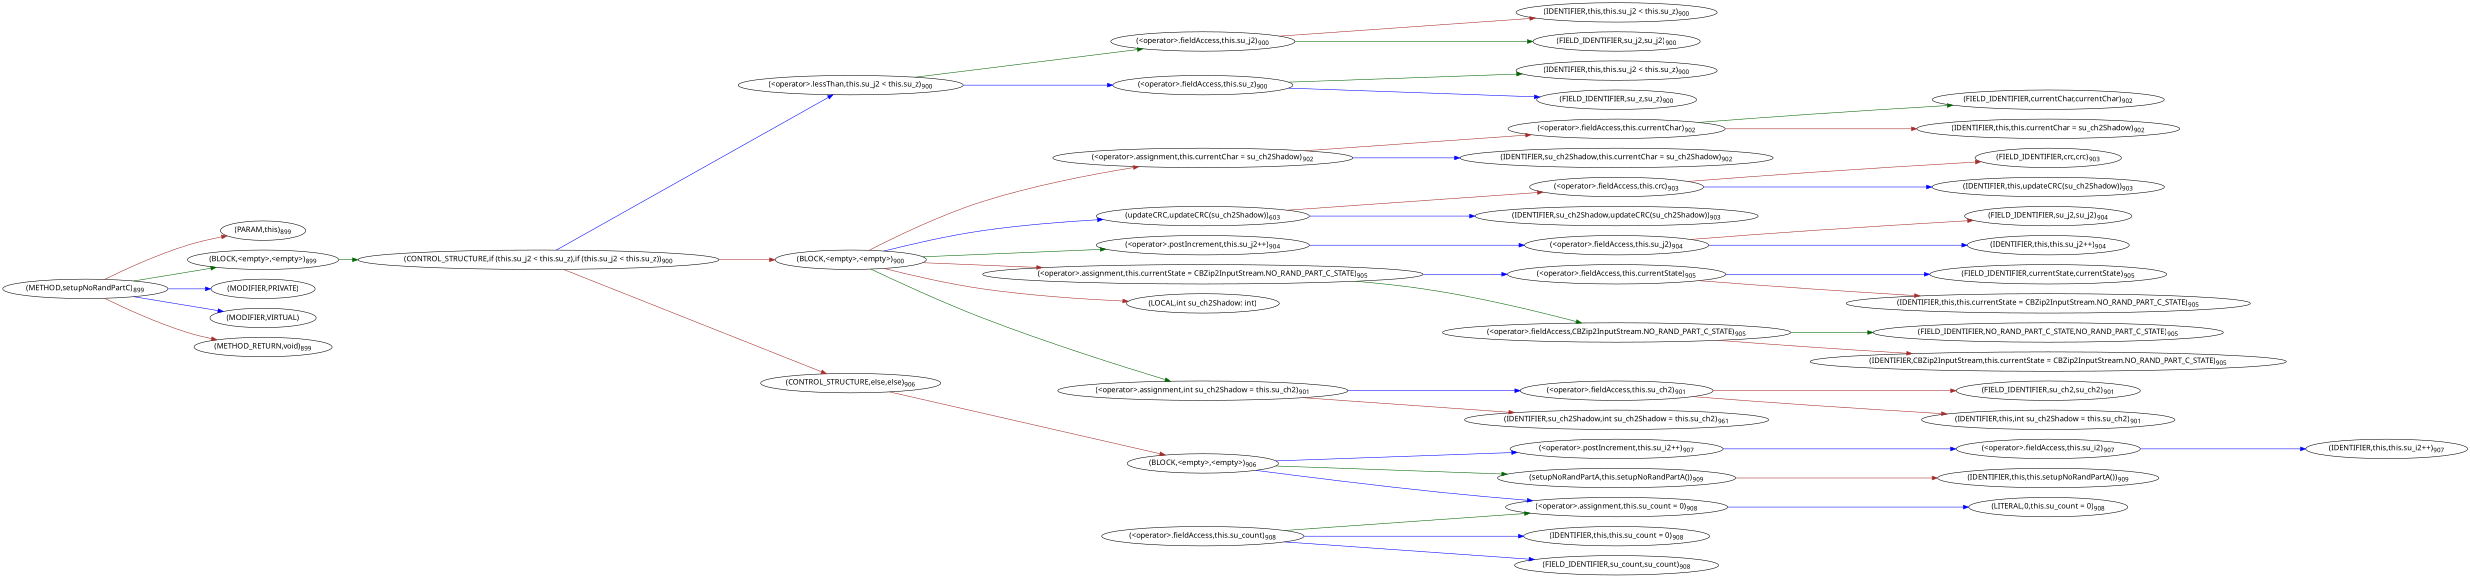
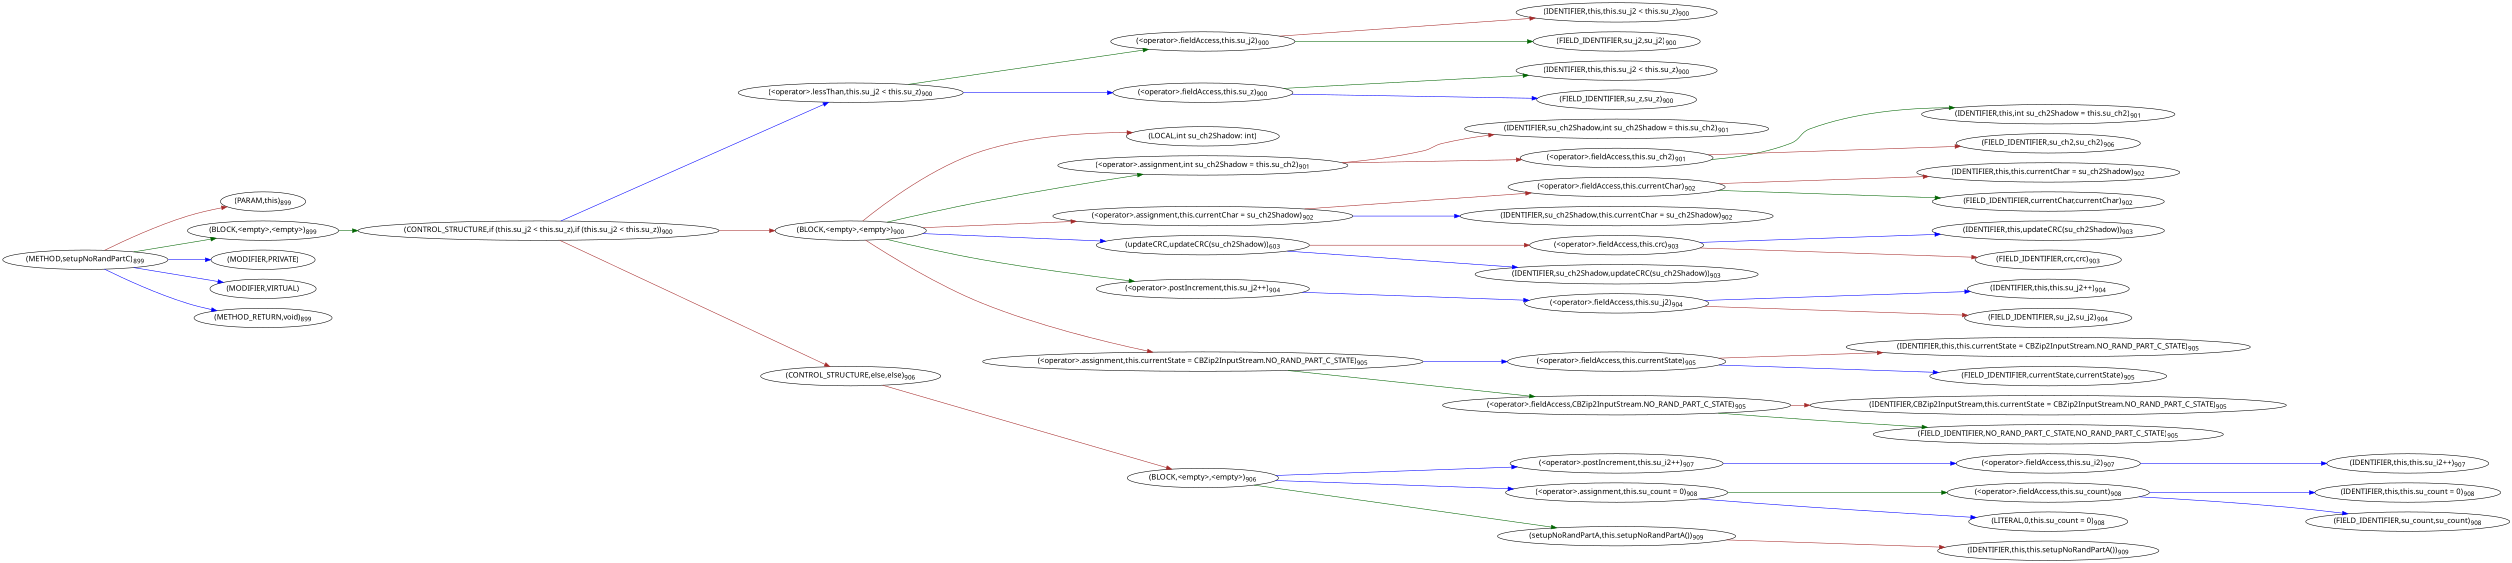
edge "(METHOD,setupNoRandPartC)" -> "(METHOD_RETURN,void)": color brown -> blue
node "(FIELD_IDENTIFIER,su_ch2,su_ch2)": text "901" -> "906"
edge "(<operator>.assignment,int su_ch2Shadow = this.su_ch2)" -> "(<operator>.fieldAccess,this.su_ch2)": color blue -> brown
edge "(<operator>.fieldAccess,this.su_ch2)" -> "(IDENTIFIER,this,int su_ch2Shadow = this.su_ch2)": color brown -> darkgreen
node "(IDENTIFIER,su_ch2Shadow,int su_ch2Shadow = this.su_ch2)": text "961" -> "901"
edge "(<operator>.fieldAccess,this.su_count)" -> "(<operator>.assignment,this.su_count = 0)": reversed
